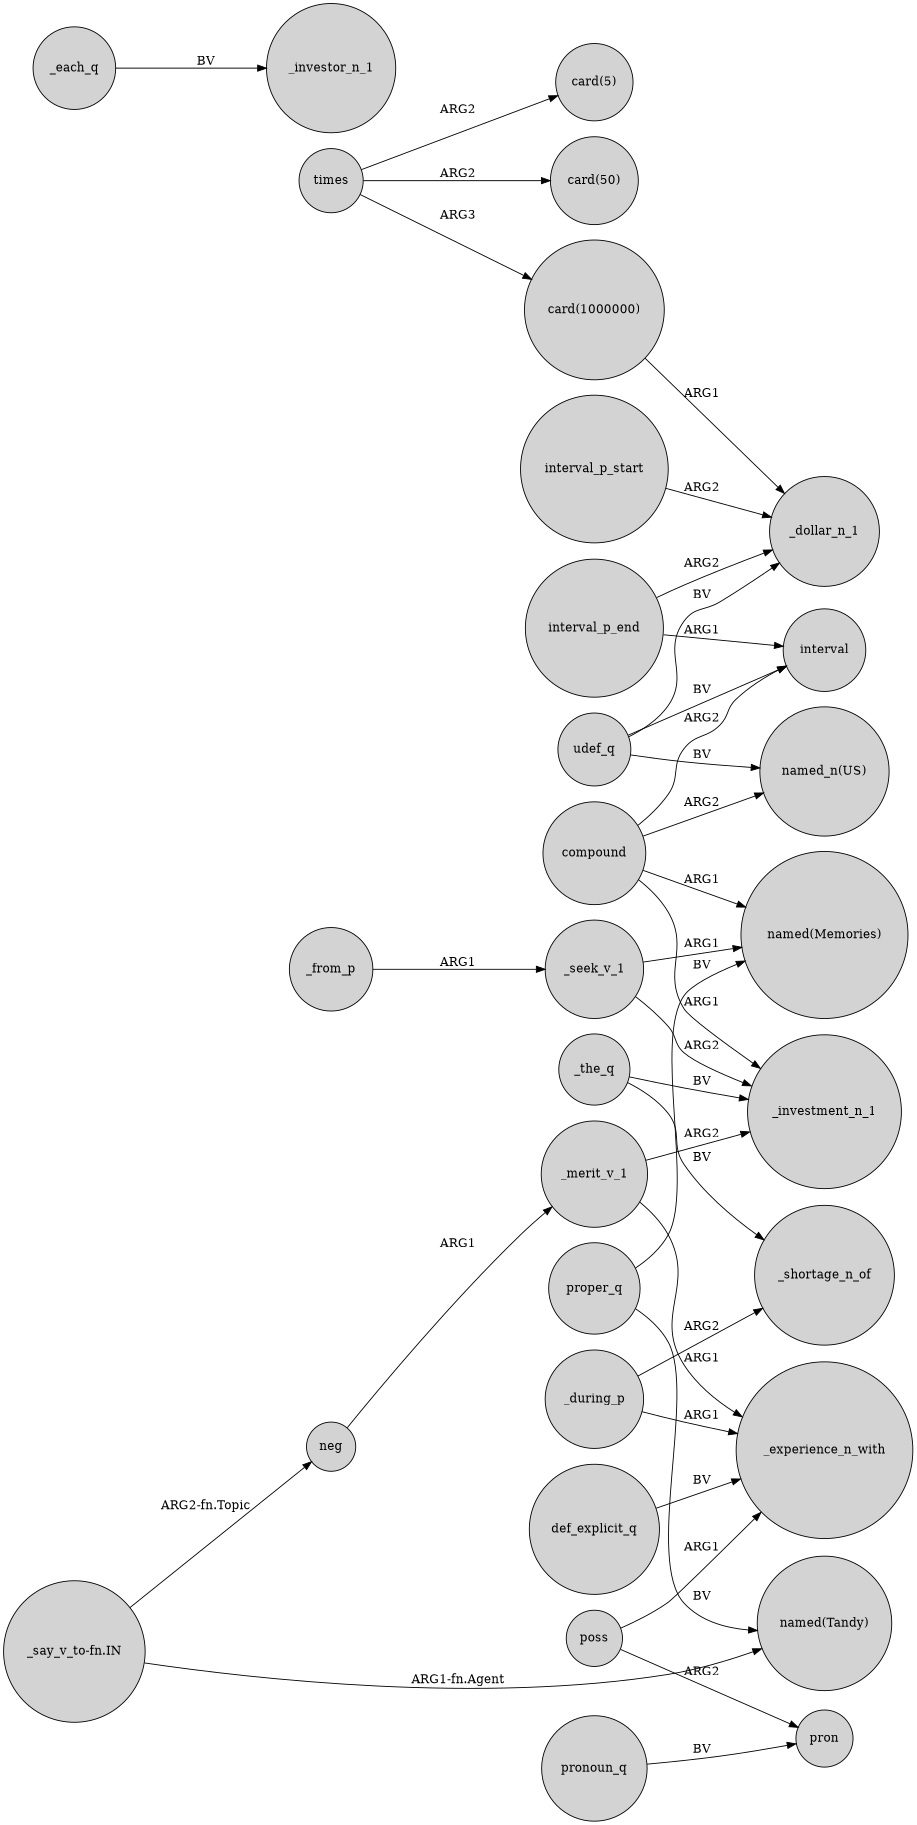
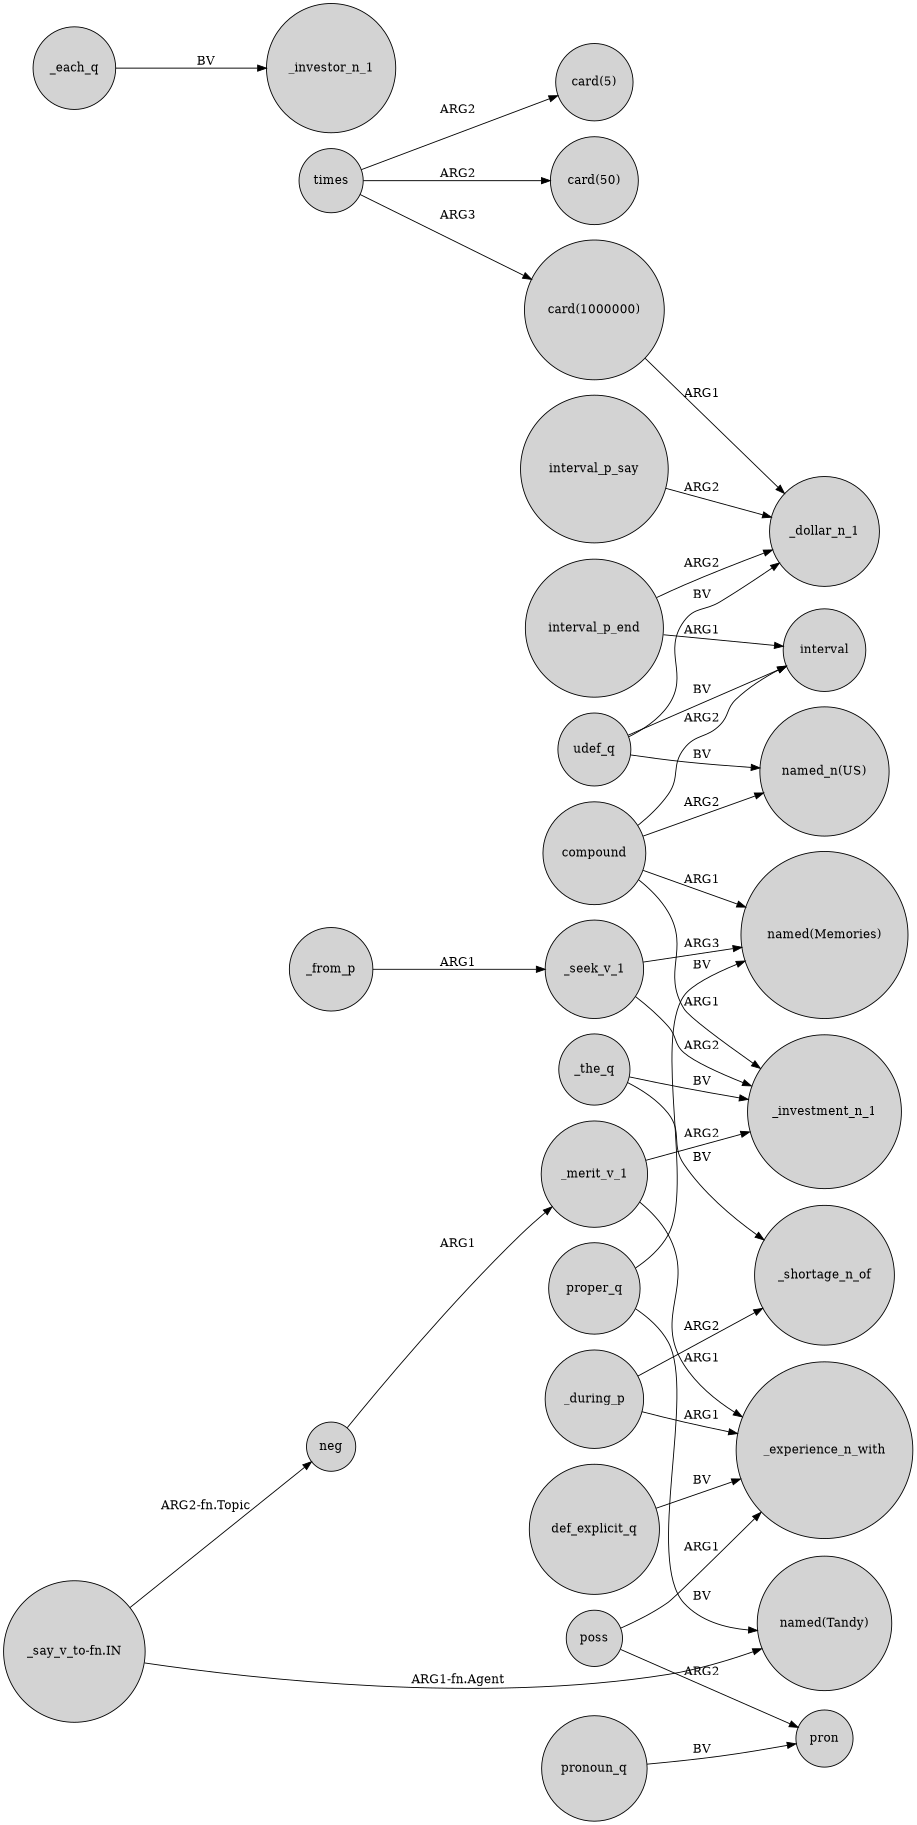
node "interval_p_start": label "interval_p_start" -> "interval_p_say"
edge "_seek_v_1" -> "named(Memories)": label "ARG1" -> "ARG3"
